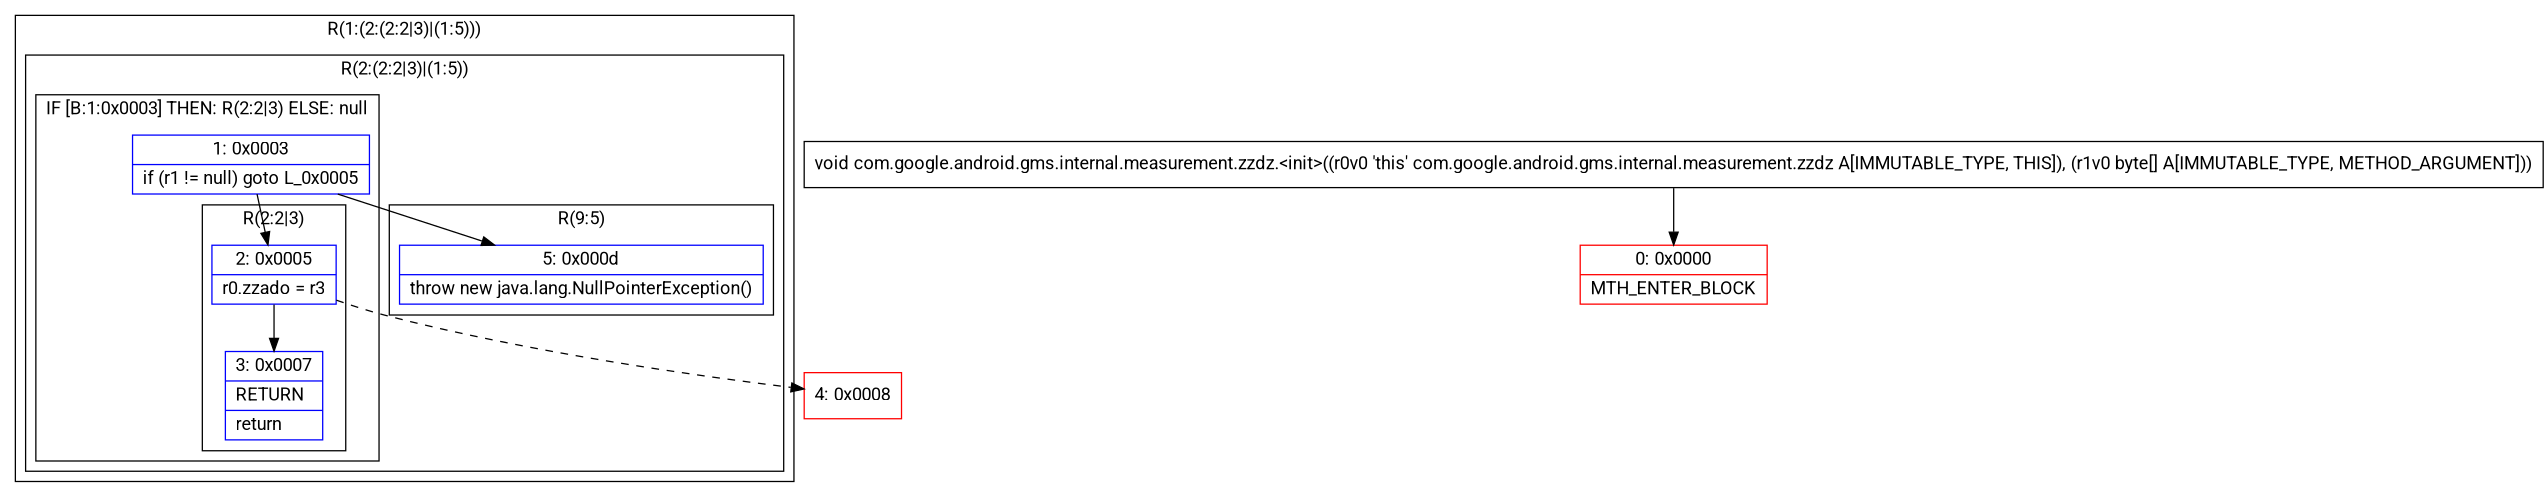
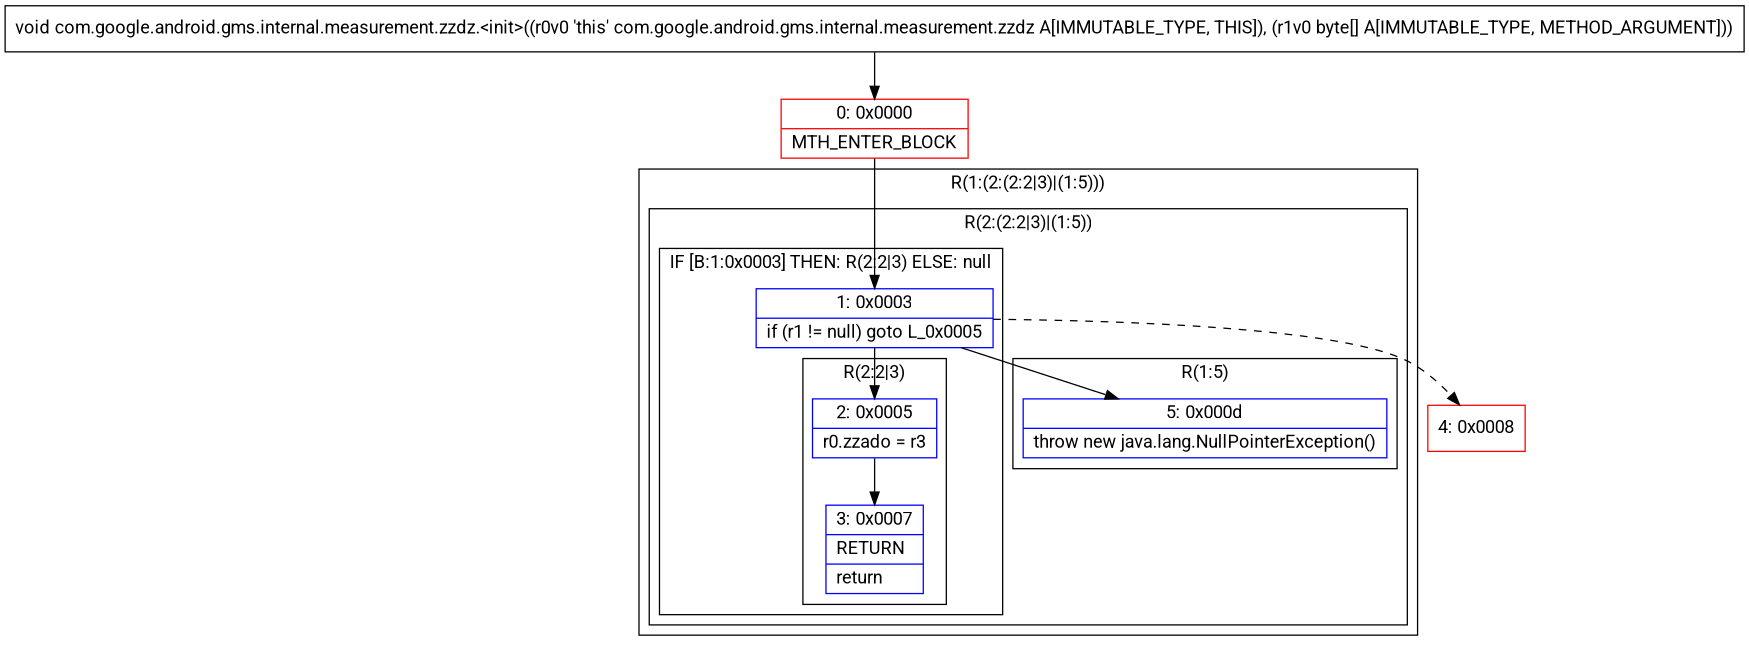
edge "0: 0x0000" -> "1: 0x0003": added
cluster "R(9:5)": label "R(9:5)" -> "R(1:5)"
edge "2: 0x0005" -> "4: 0x0008": now "1: 0x0003" -> "4: 0x0008"
